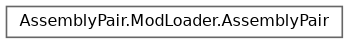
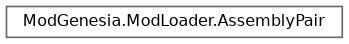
node "AssemblyPair.ModLoader.AssemblyPair": label "AssemblyPair.ModLoader.AssemblyPair" -> "ModGenesia.ModLoader.AssemblyPair"
